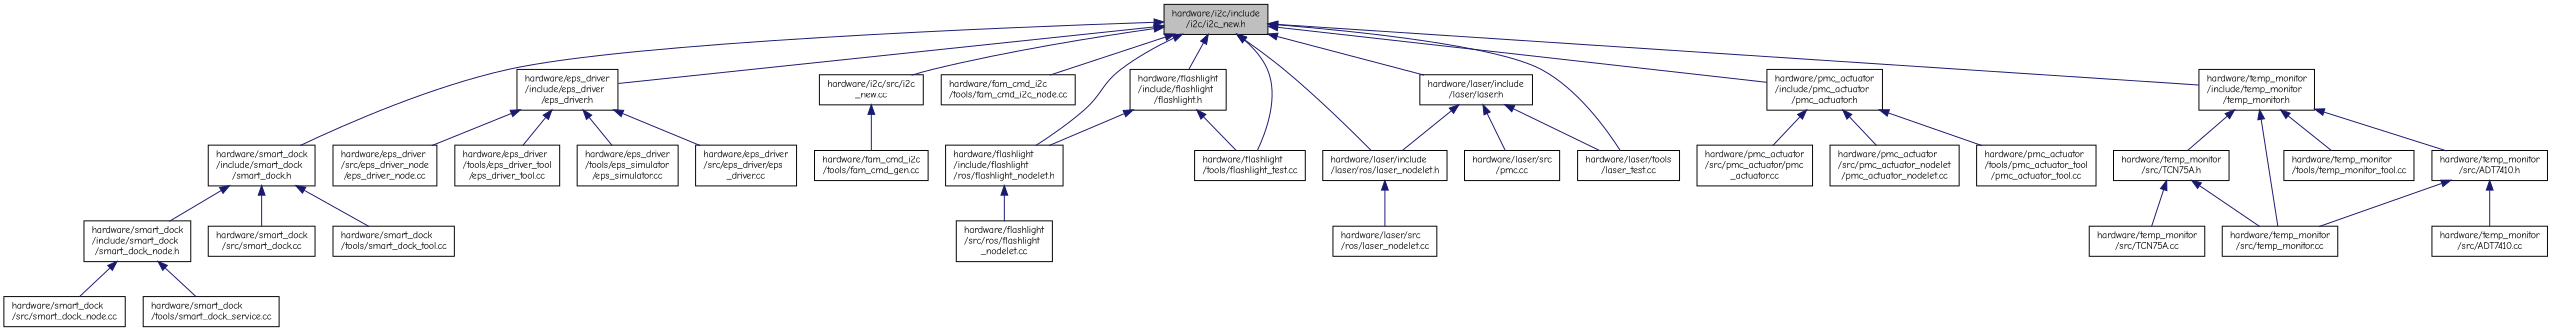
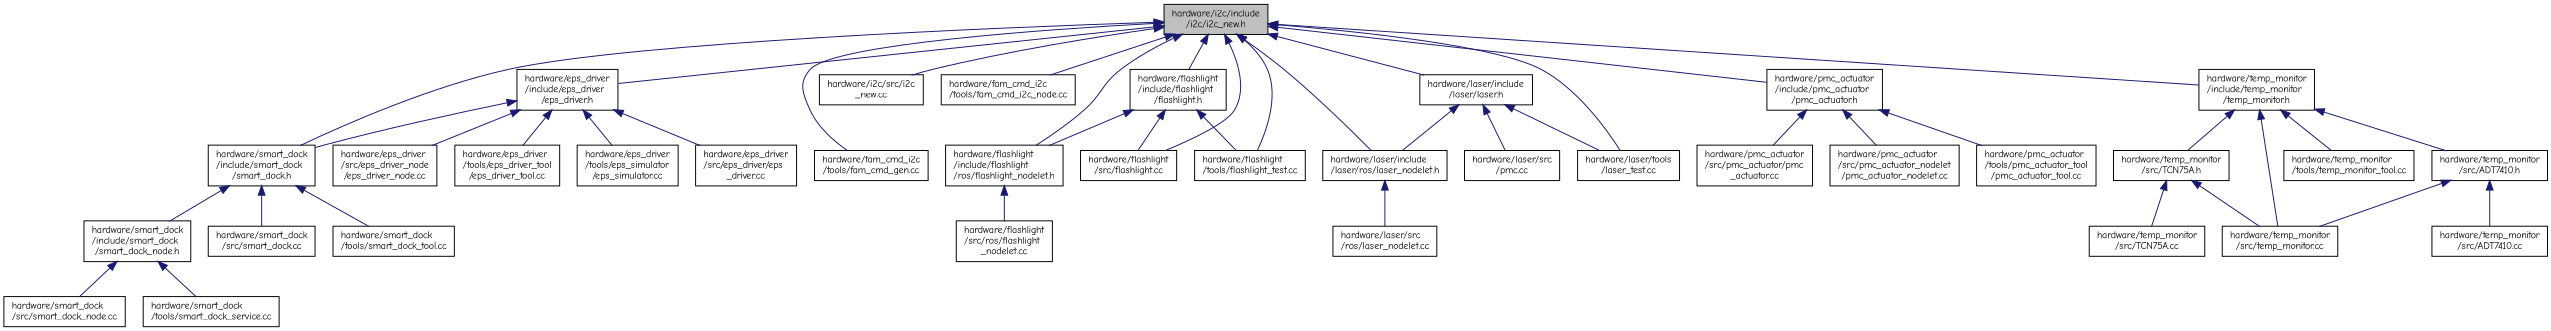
edge "hardware/smart_dock /include/smart_dock /smart_dock.h" -> "hardware/eps_driver /include/eps_driver /eps_driver.h": added
edge "hardware/fam_cmd_i2c /tools/fam_cmd_gen.cc" -> "hardware/i2c/src/i2c _new.cc": now "hardware/fam_cmd_i2c /tools/fam_cmd_gen.cc" -> "hardware/i2c/include /i2c/i2c_new.h"
node "hardware/flashlight /src/flashlight.cc": added
